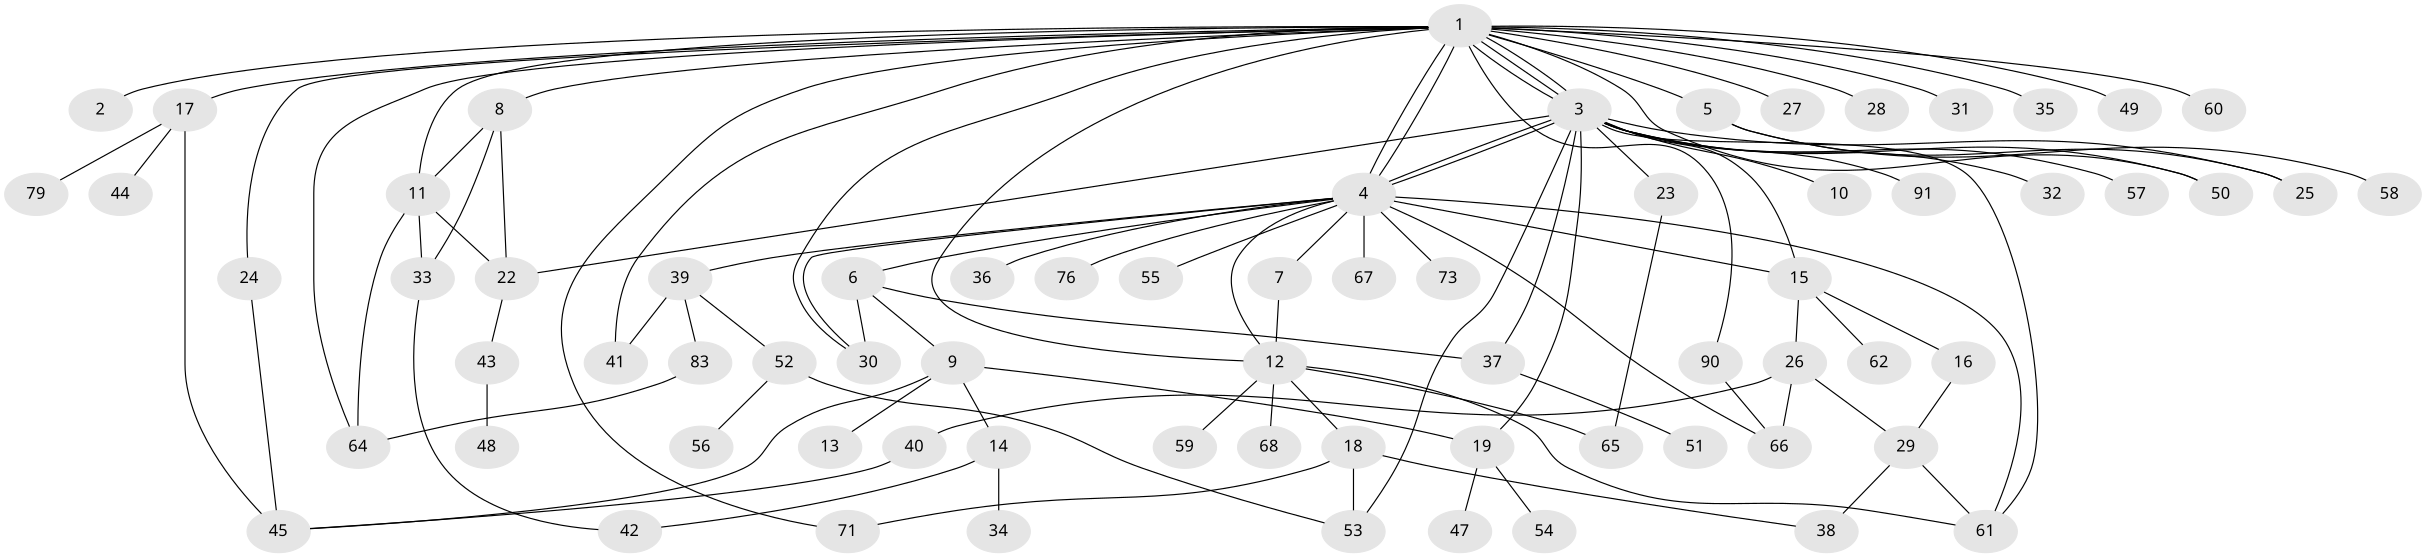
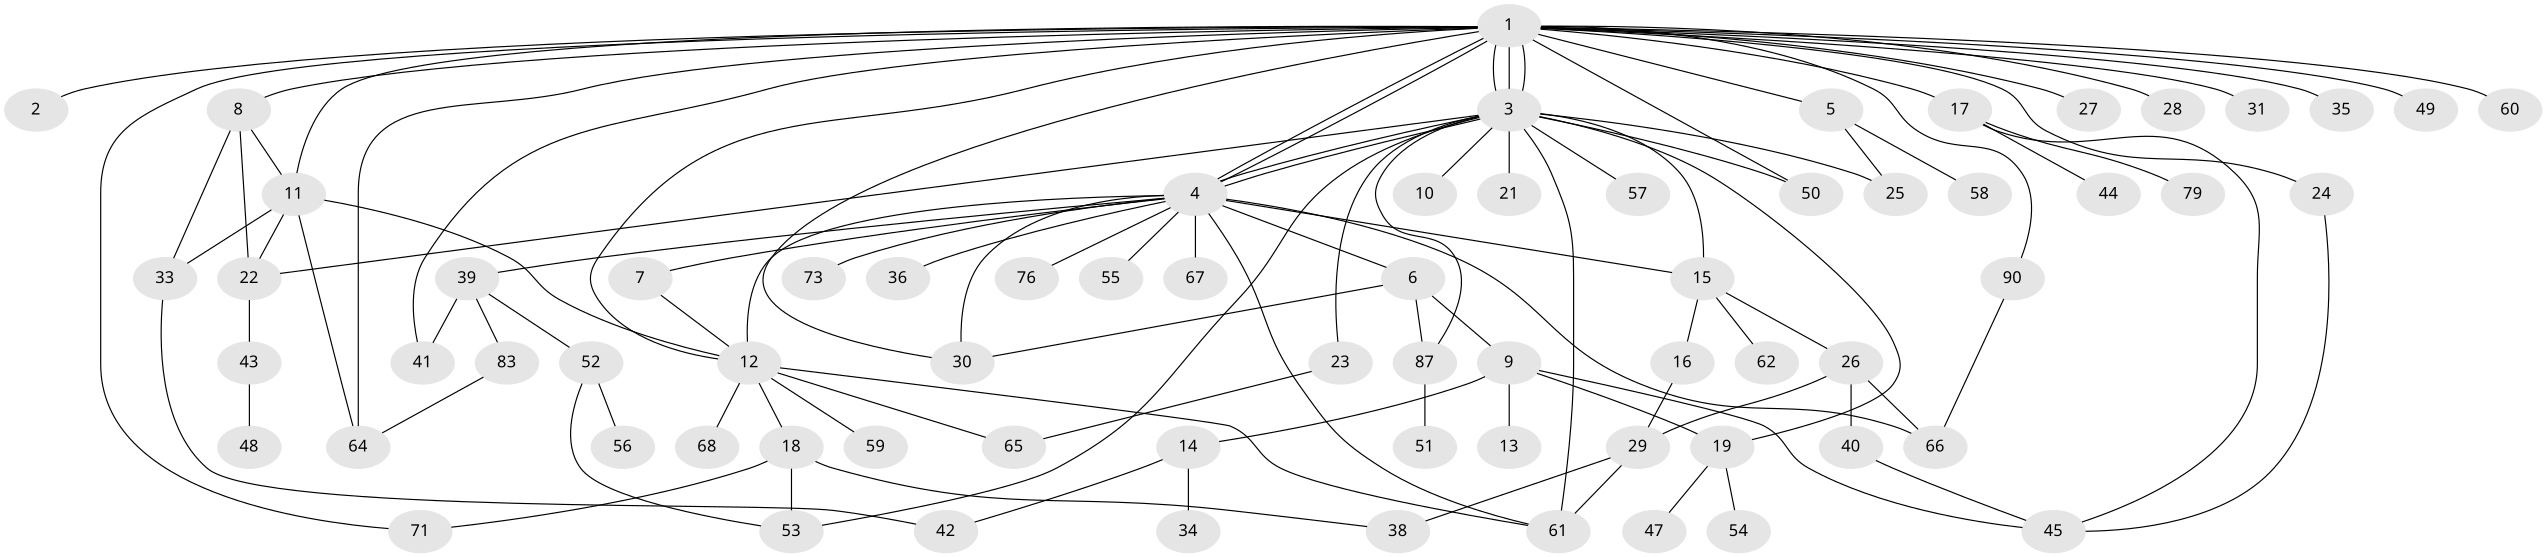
node "91": label "91" -> "21"
node "32": removed
edge "11" -- "12": added
node "37": label "37" -> "87"
